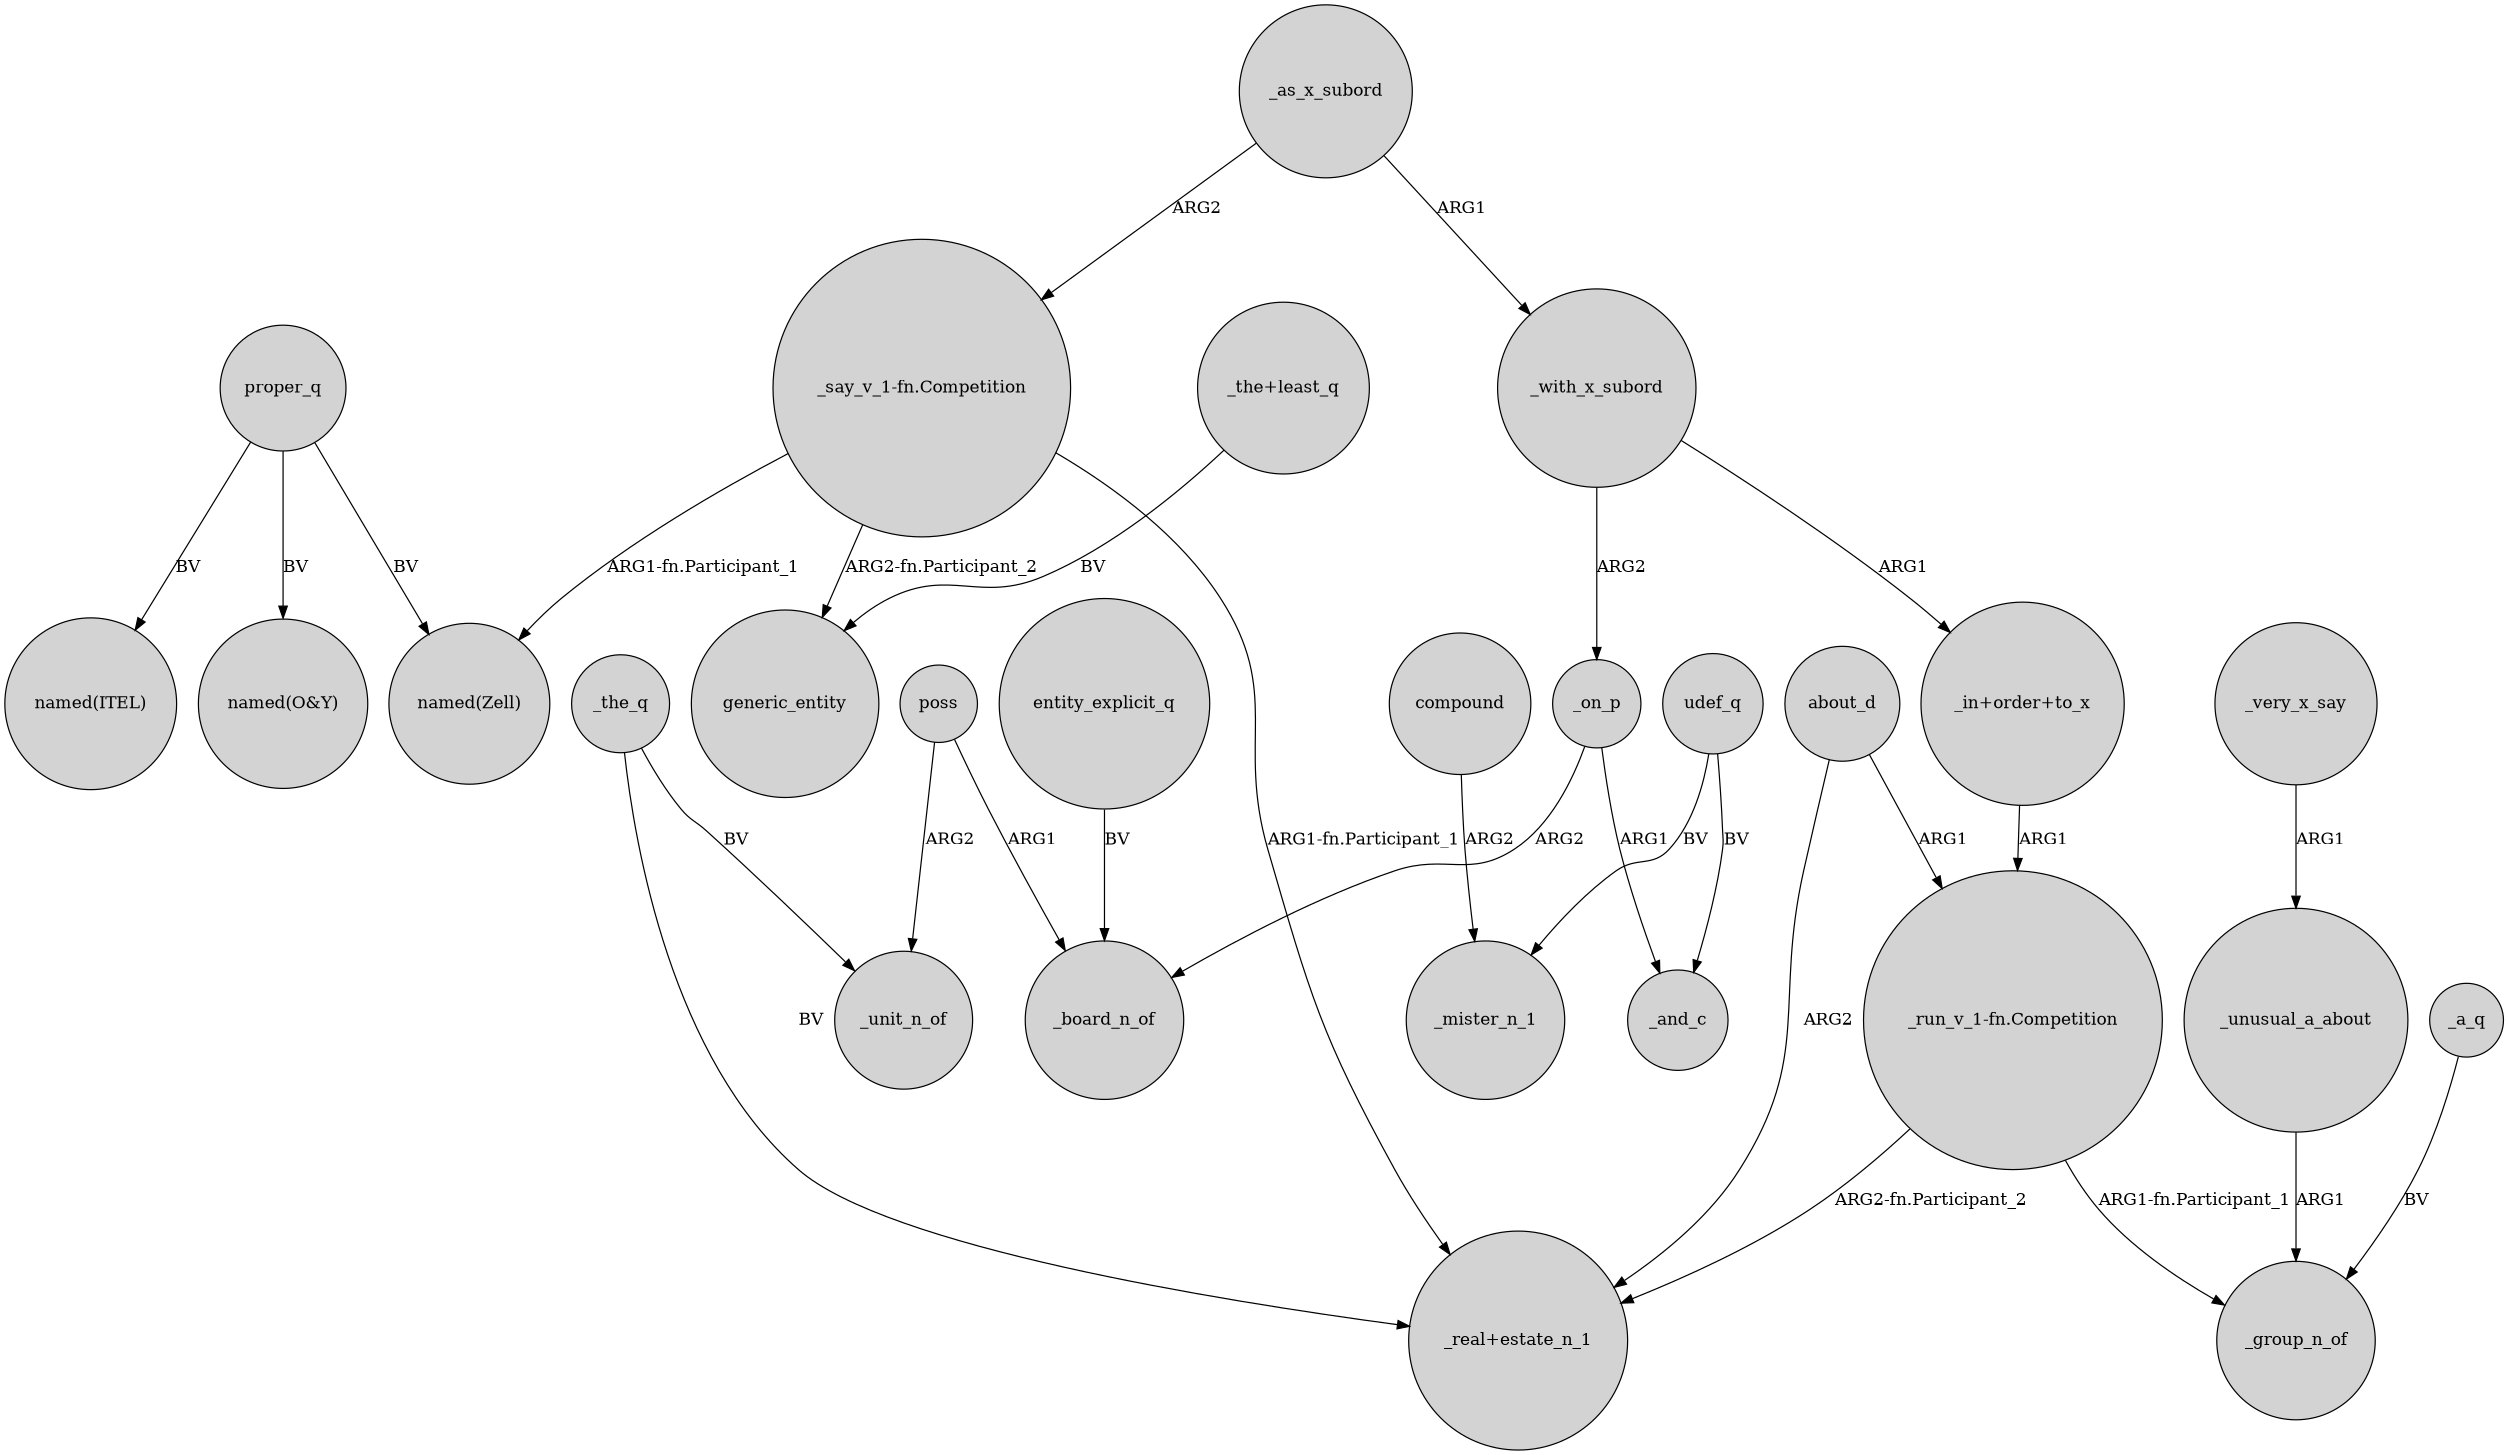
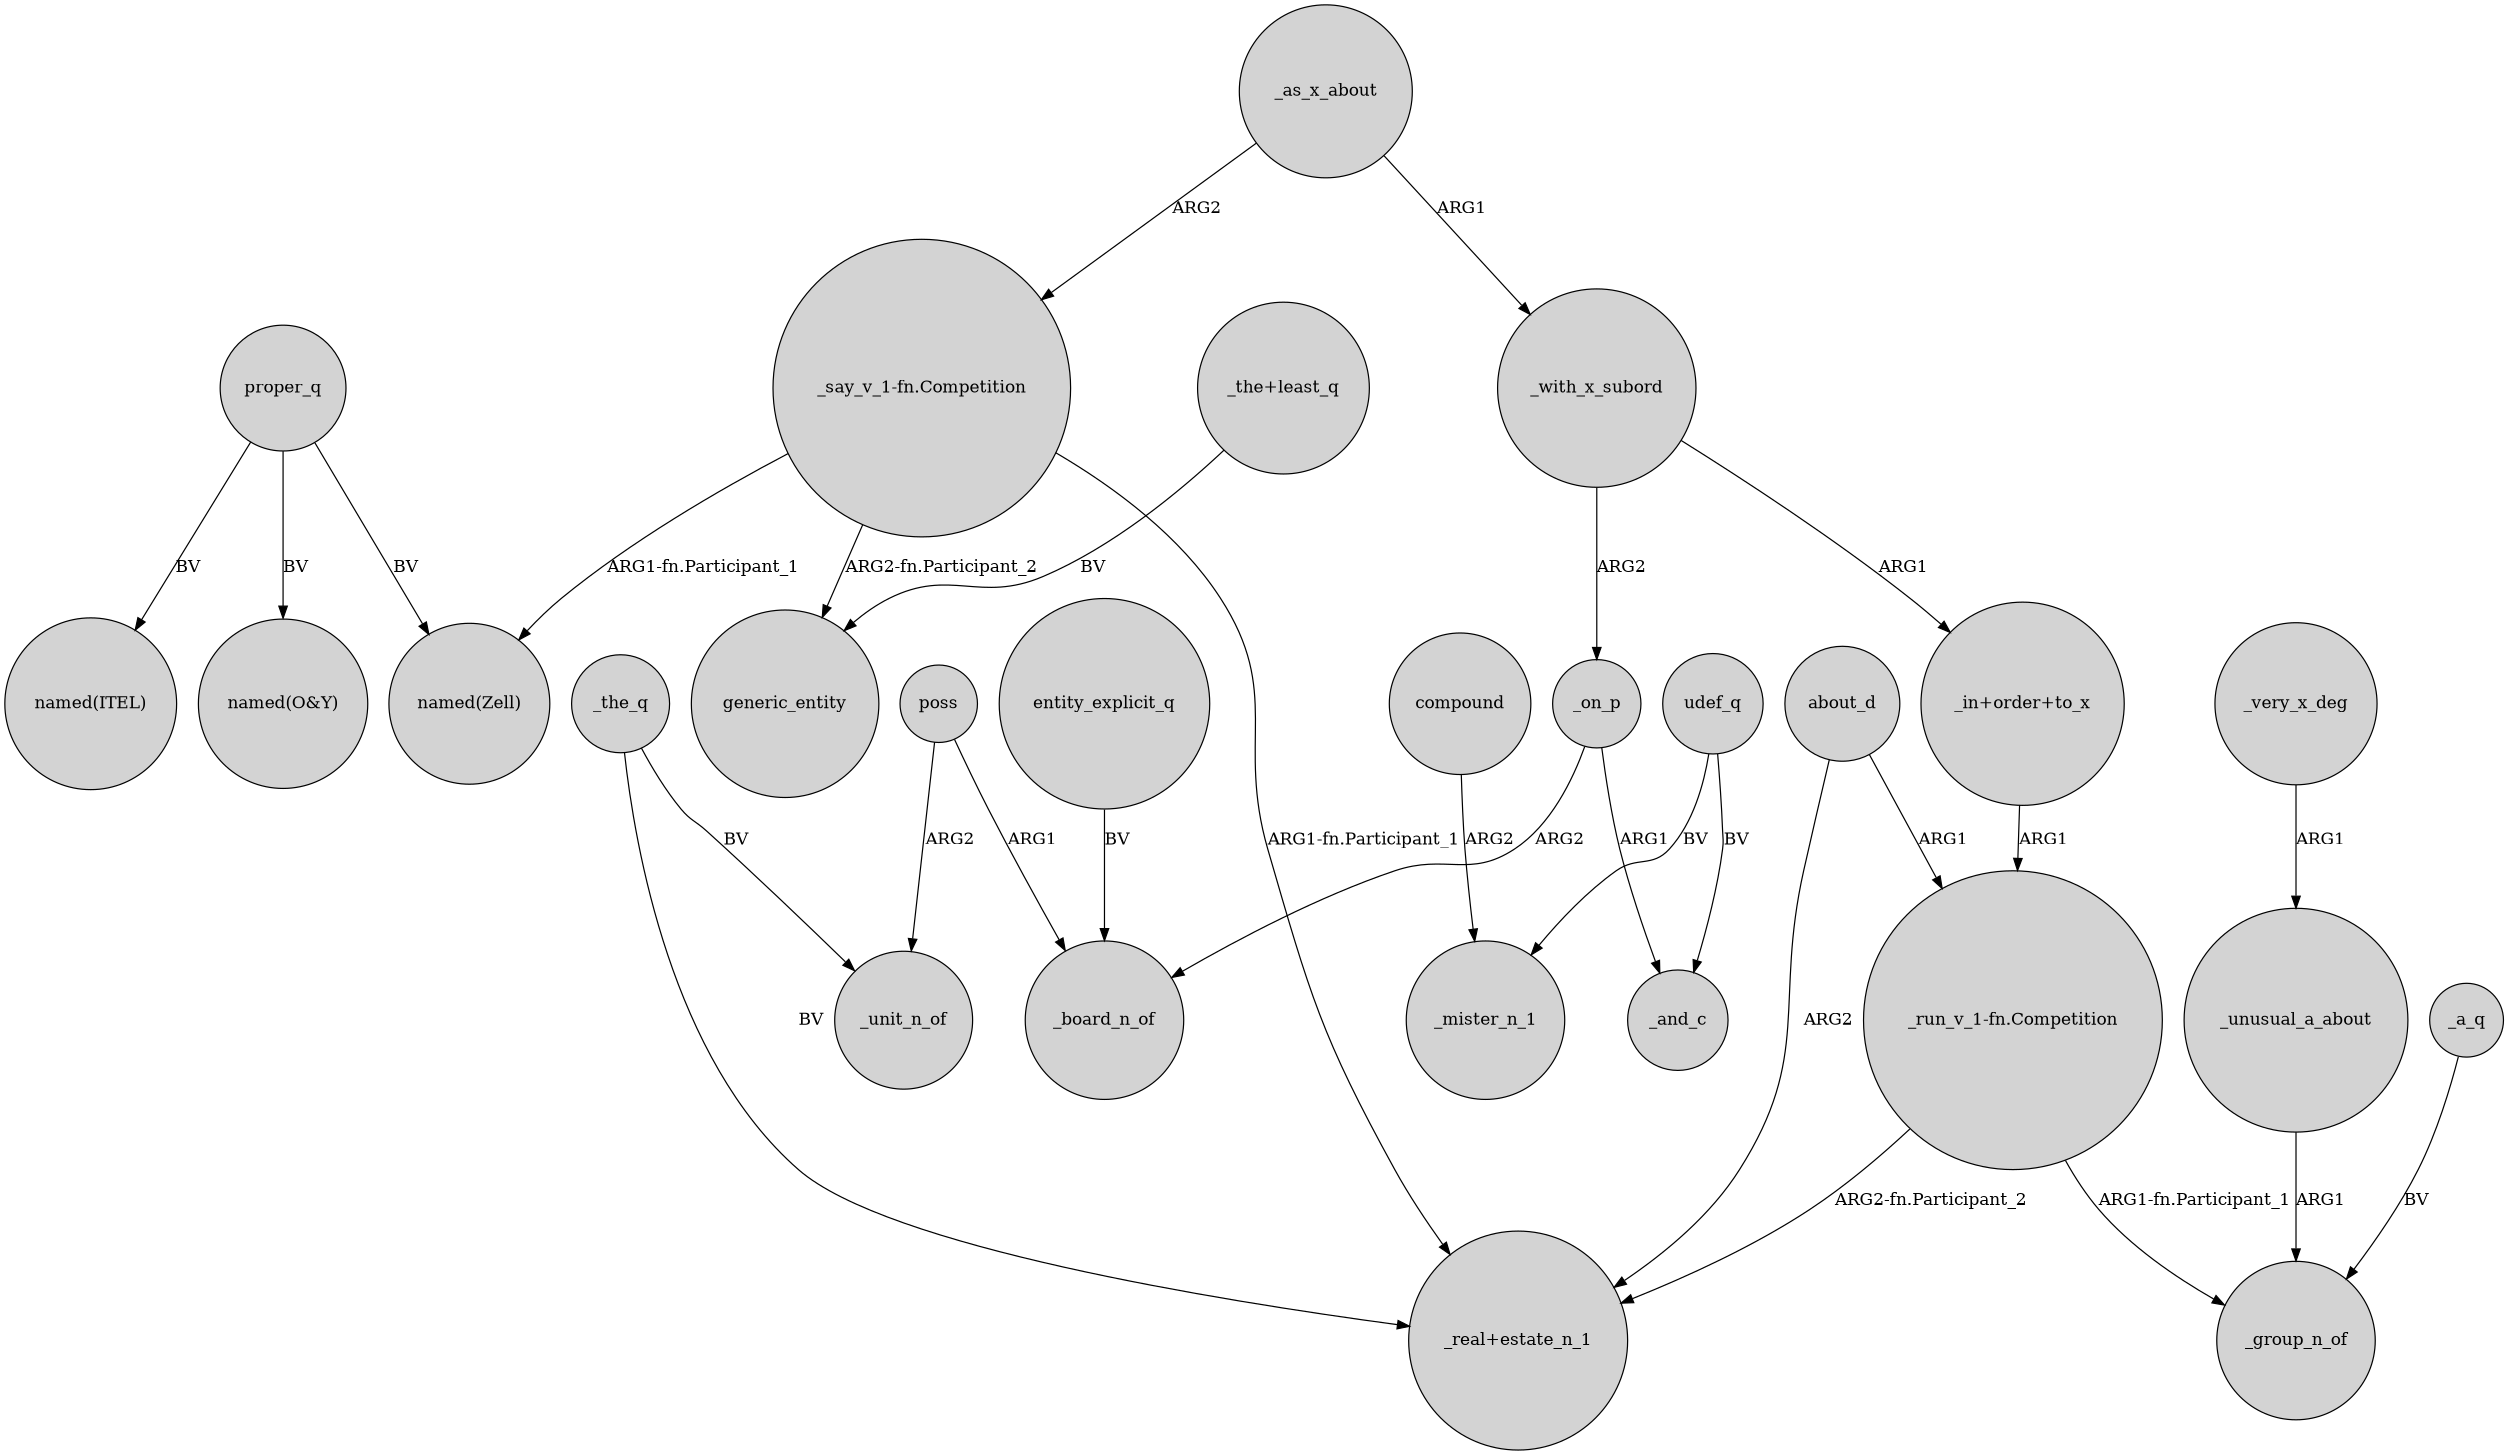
node "_as_x_subord": label "_as_x_subord" -> "_as_x_about"
node "_very_x_say": label "_very_x_say" -> "_very_x_deg"
